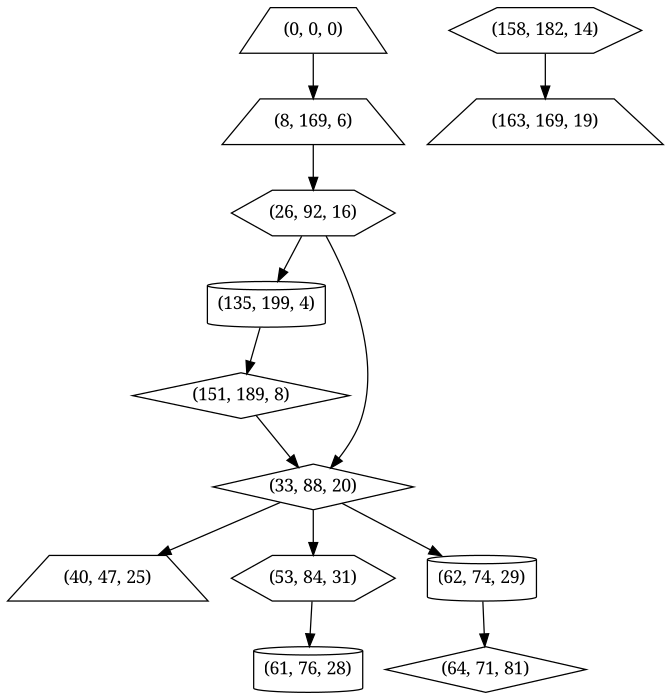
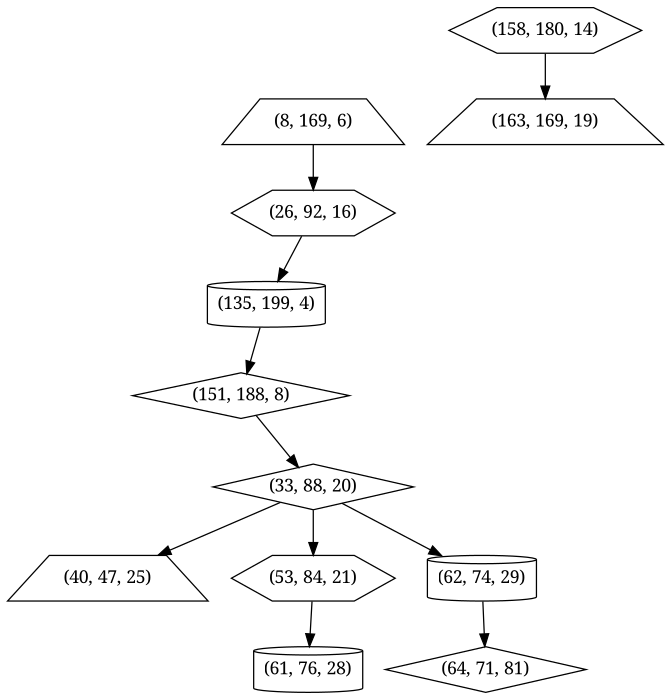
node "(0, 0, 0)": removed
node "(158, 182, 14)": label "(158, 182, 14)" -> "(158, 180, 14)"
edge "(26, 92, 16)" -> "(33, 88, 20)": removed
node "(151, 189, 8)": label "(151, 189, 8)" -> "(151, 188, 8)"
node "(53, 84, 31)": label "(53, 84, 31)" -> "(53, 84, 21)"
